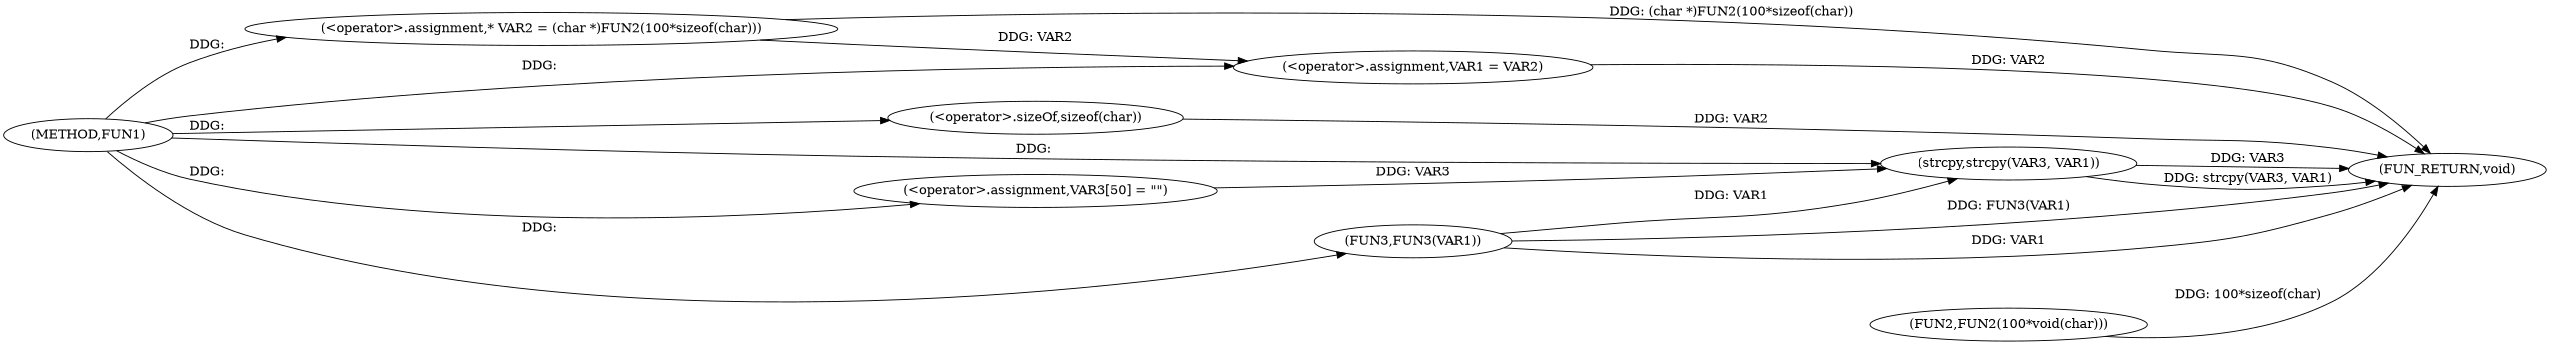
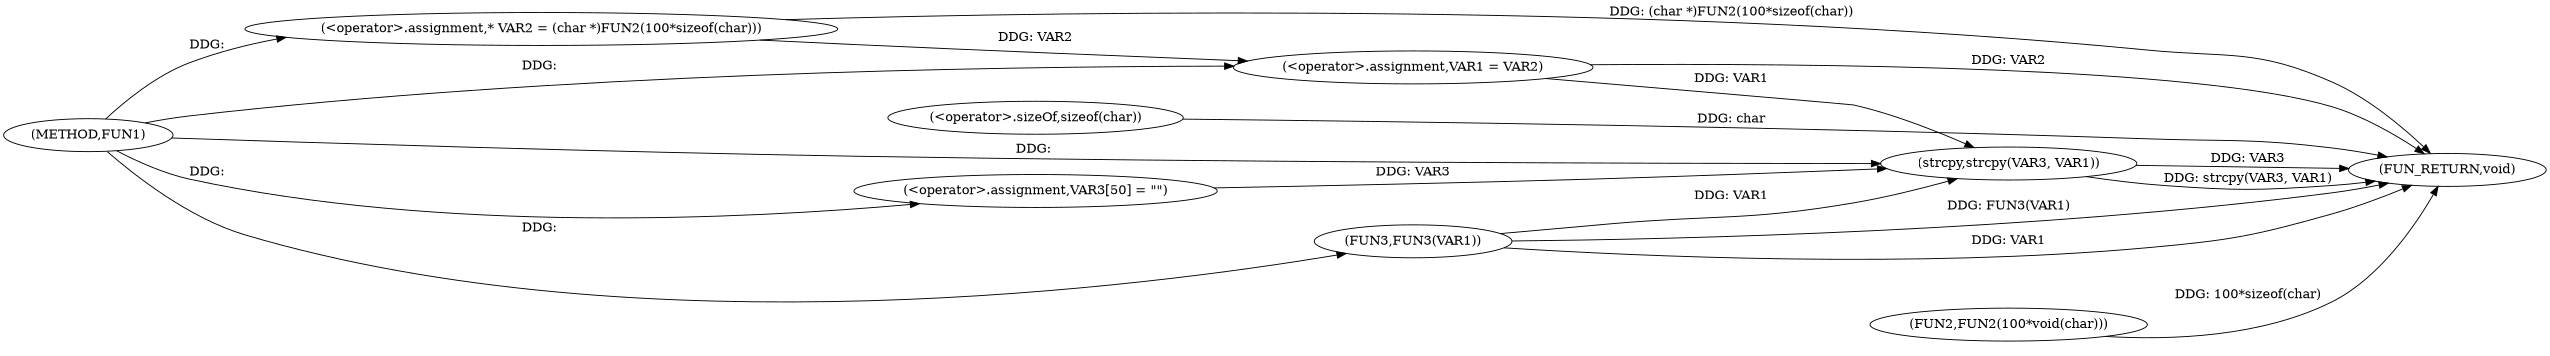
edge "(<operator>.assignment,VAR1 = VAR2)" -> "(strcpy,strcpy(VAR3, VAR1))": added, label "DDG: VAR1"
edge "(<operator>.sizeOf,sizeof(char))" -> "(FUN_RETURN,void)": label "DDG: VAR2" -> "DDG: char"
edge "(METHOD,FUN1)" -> "(<operator>.sizeOf,sizeof(char))": removed, label "DDG:"
